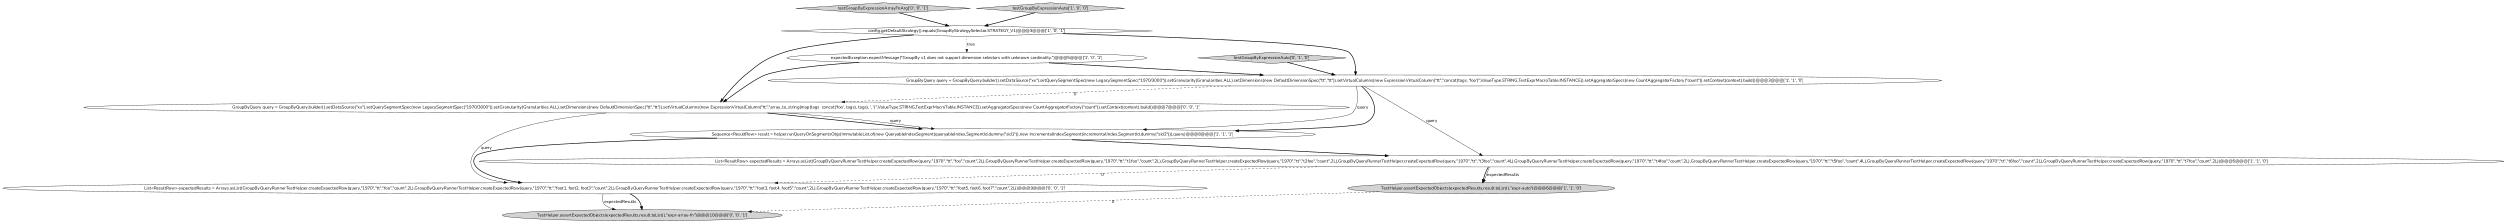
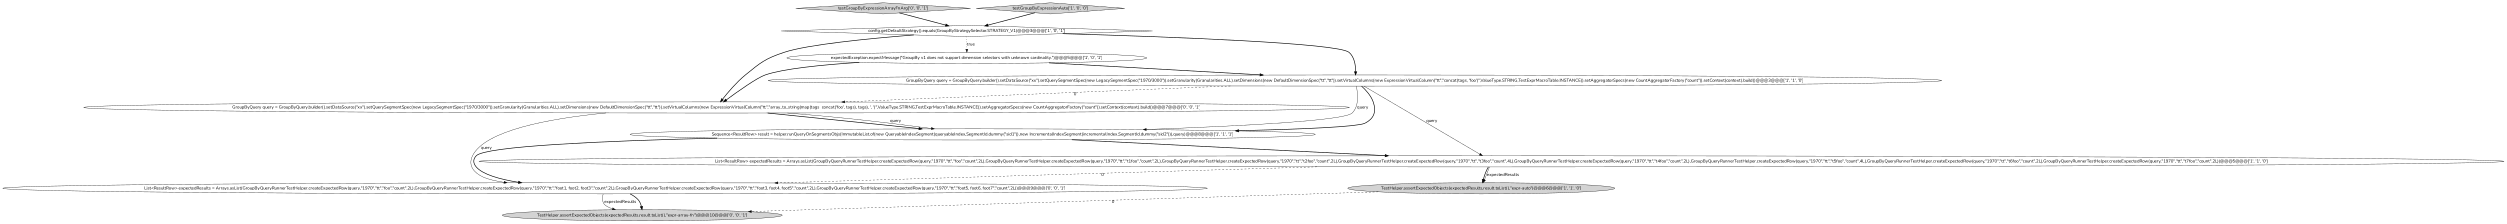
node "testGroupByExpressionAuto['0', '1', '0']": removed
